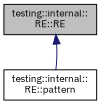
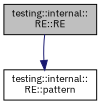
edge "testing::internal:: RE::pattern" -> "testing::internal:: RE::RE": reversed
